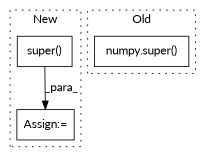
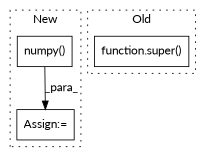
node "super()": label "super()" -> "numpy()"
node "numpy.super()": label "numpy.super()" -> "function.super()"
